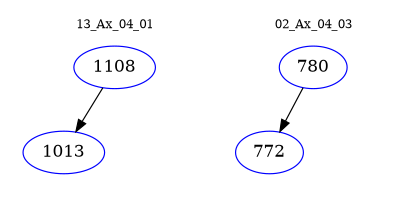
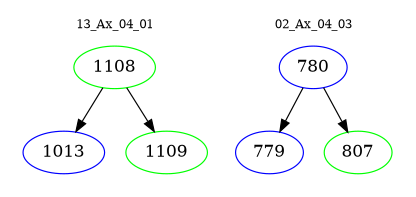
node "1108": color blue -> green
node "1109": added
node "772": label "772" -> "779"
node "807": added
